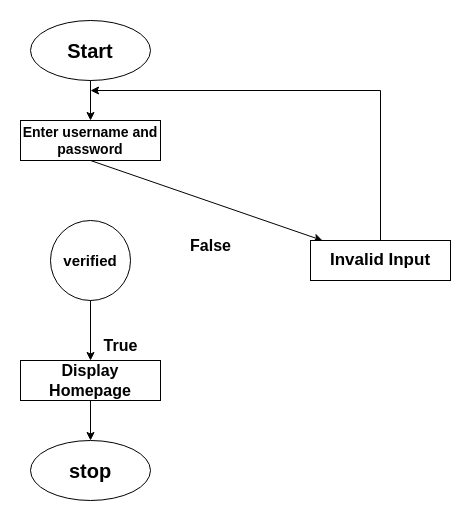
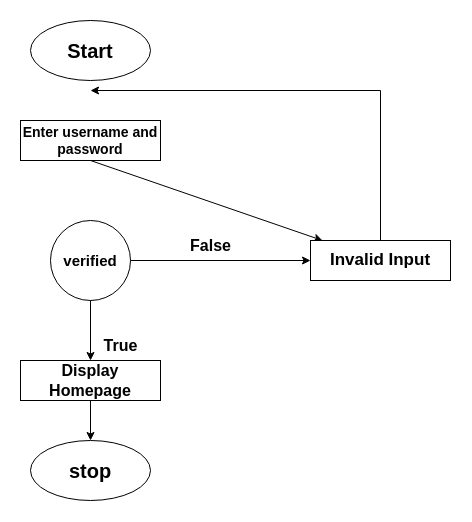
edge "Start" -> "Enter username and password": removed
edge "verified" -> "Invalid Input": added
